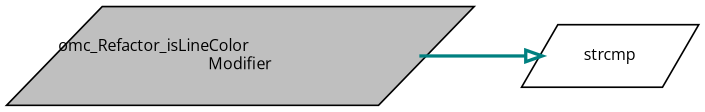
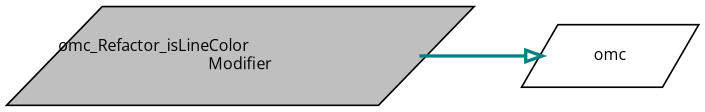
node "strcmp": label "strcmp" -> "omc"
